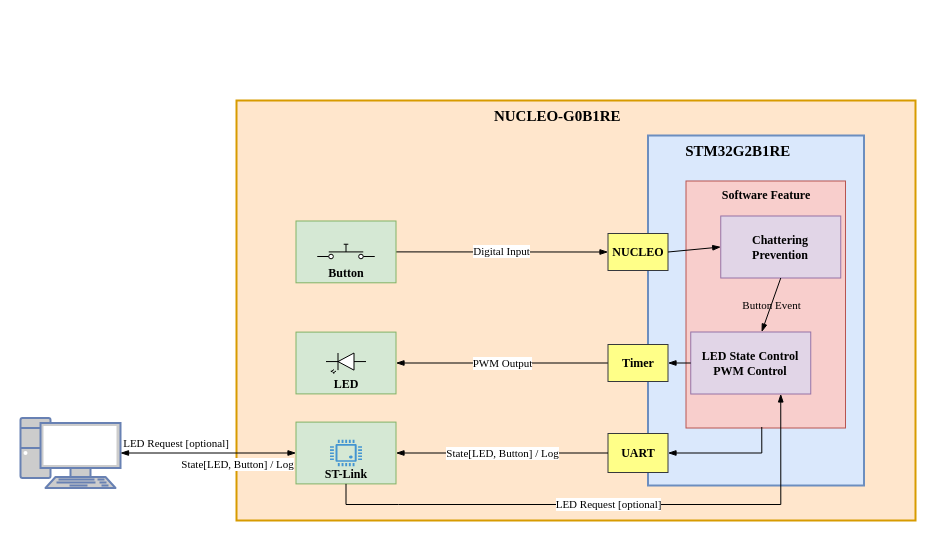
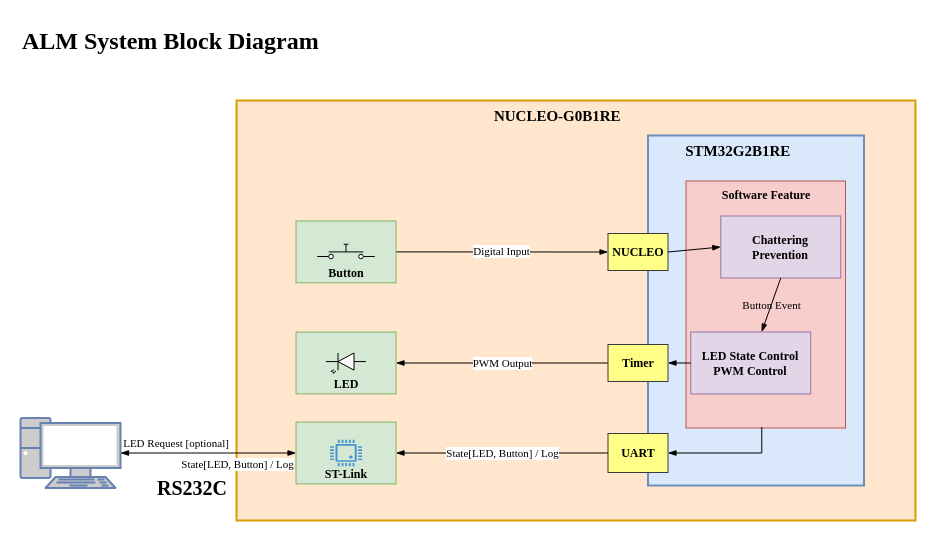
node "ALM System Block Diagram": added
node "RS232C": added
edge "ST-Link" -> "LED State Control PWM Control": removed, label "LED Request [optional]"
